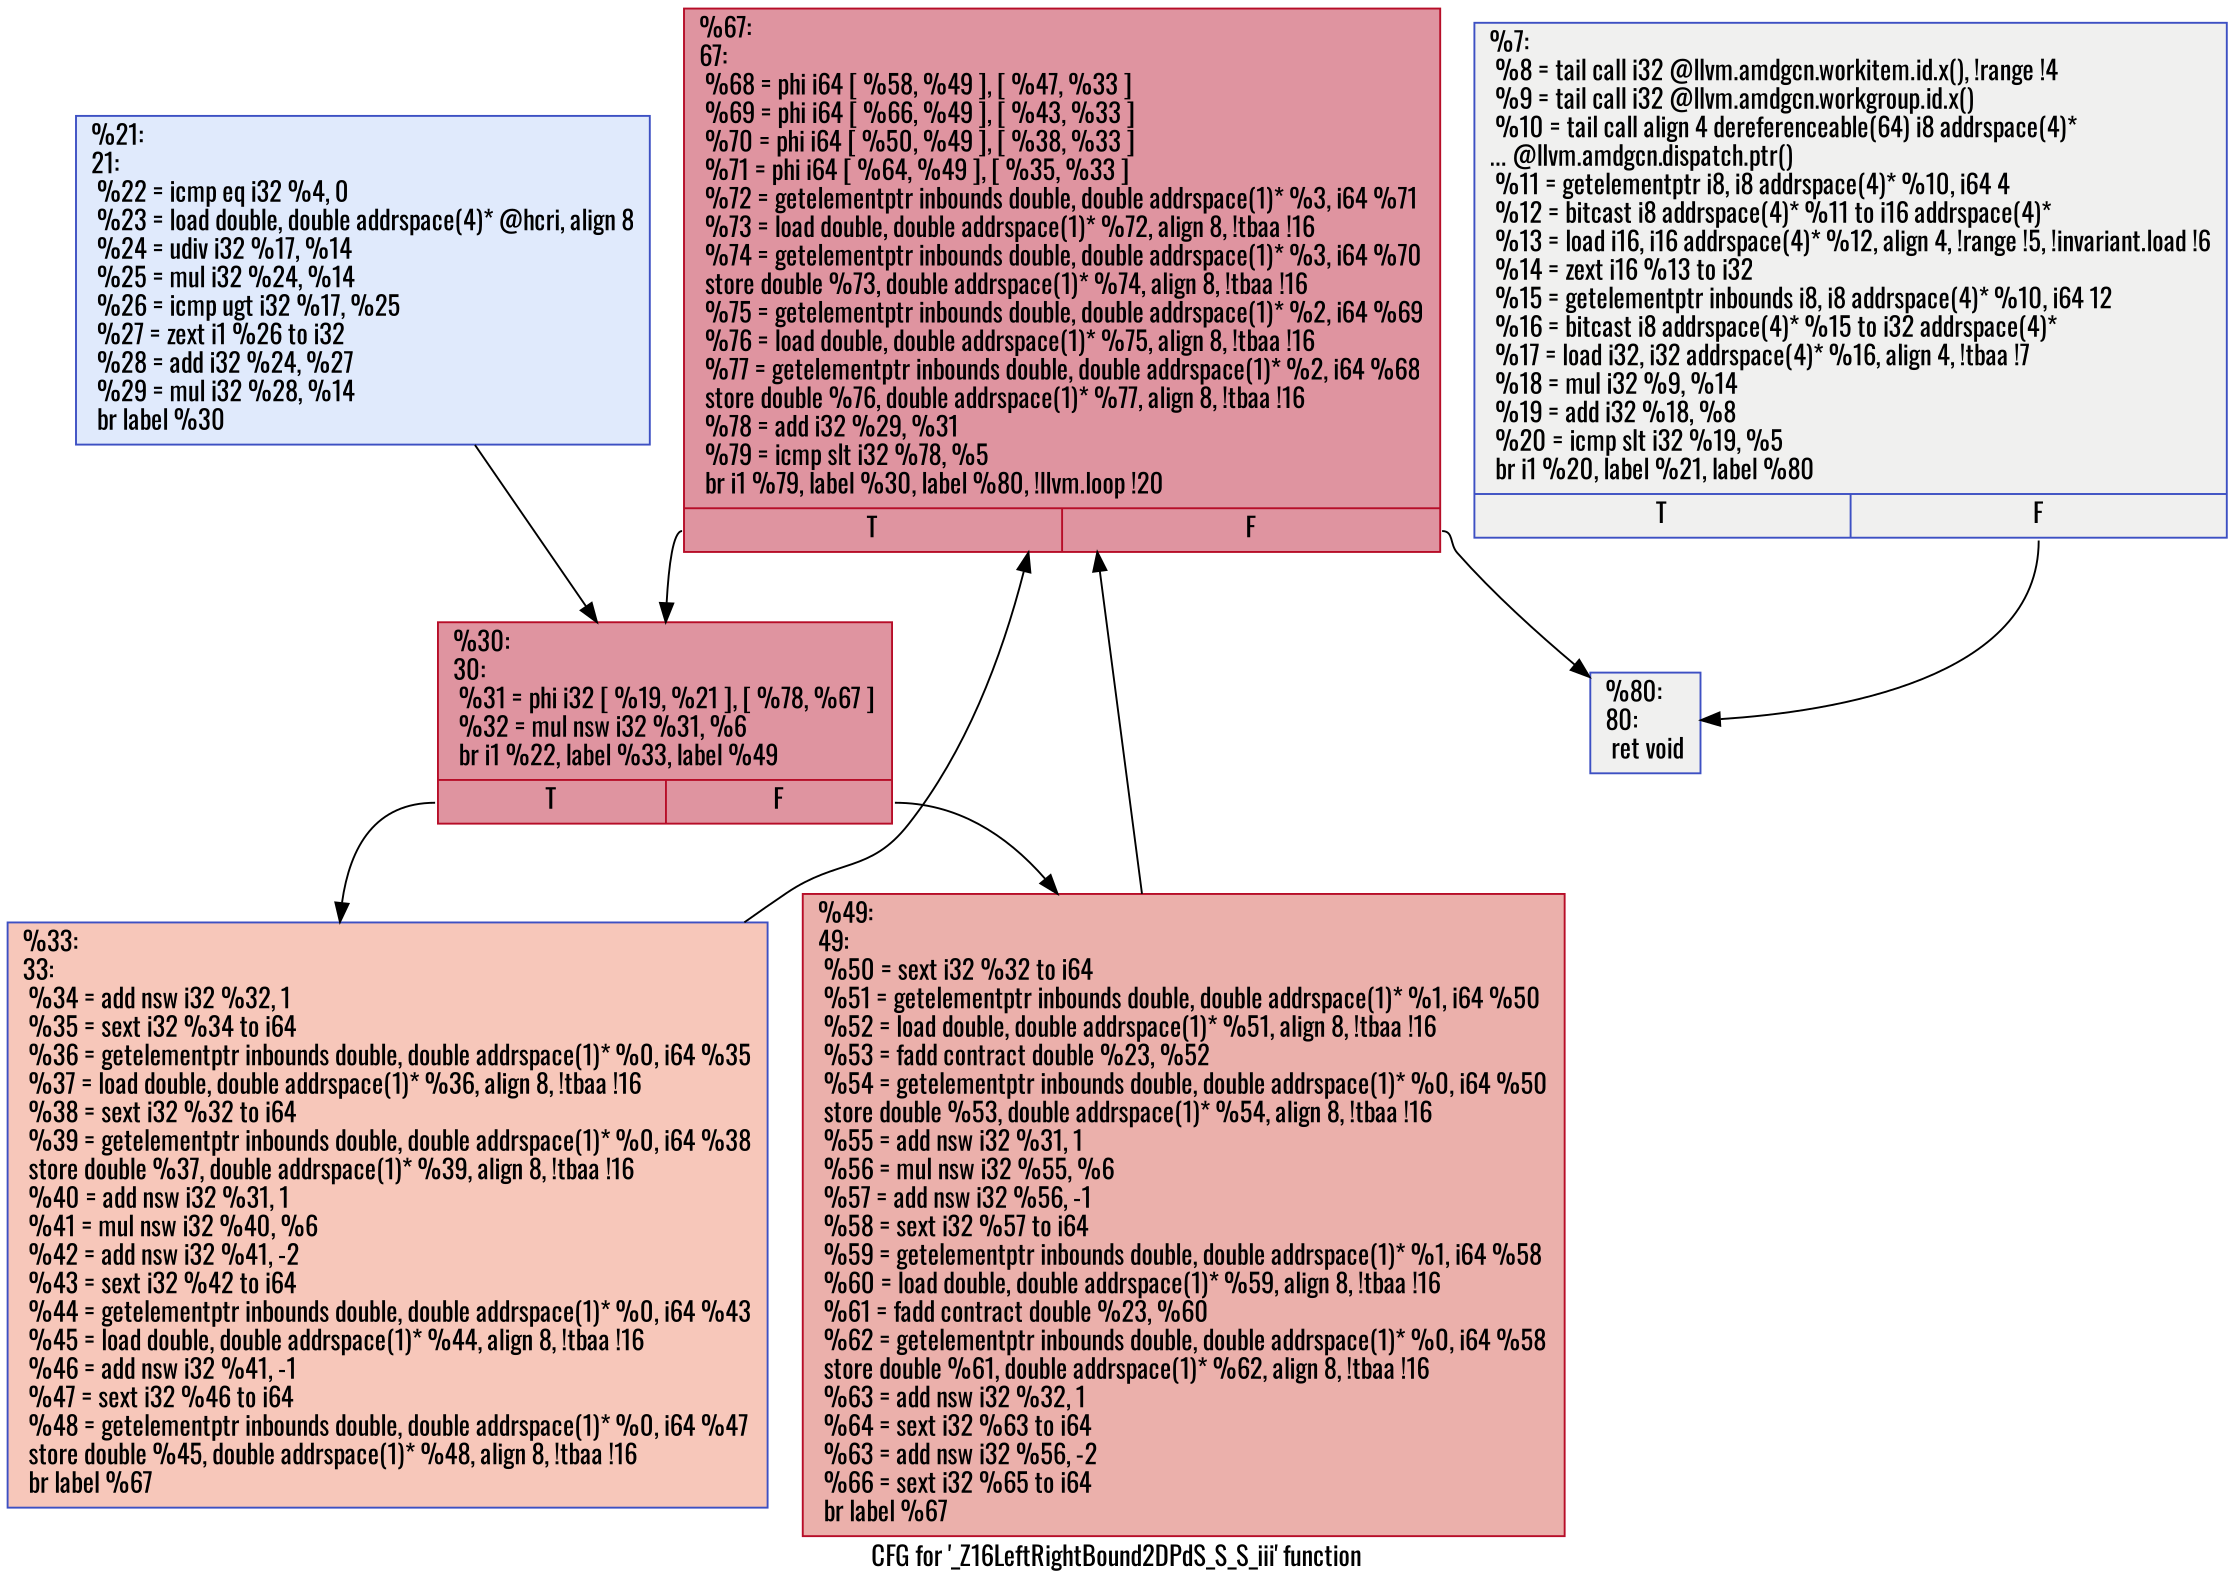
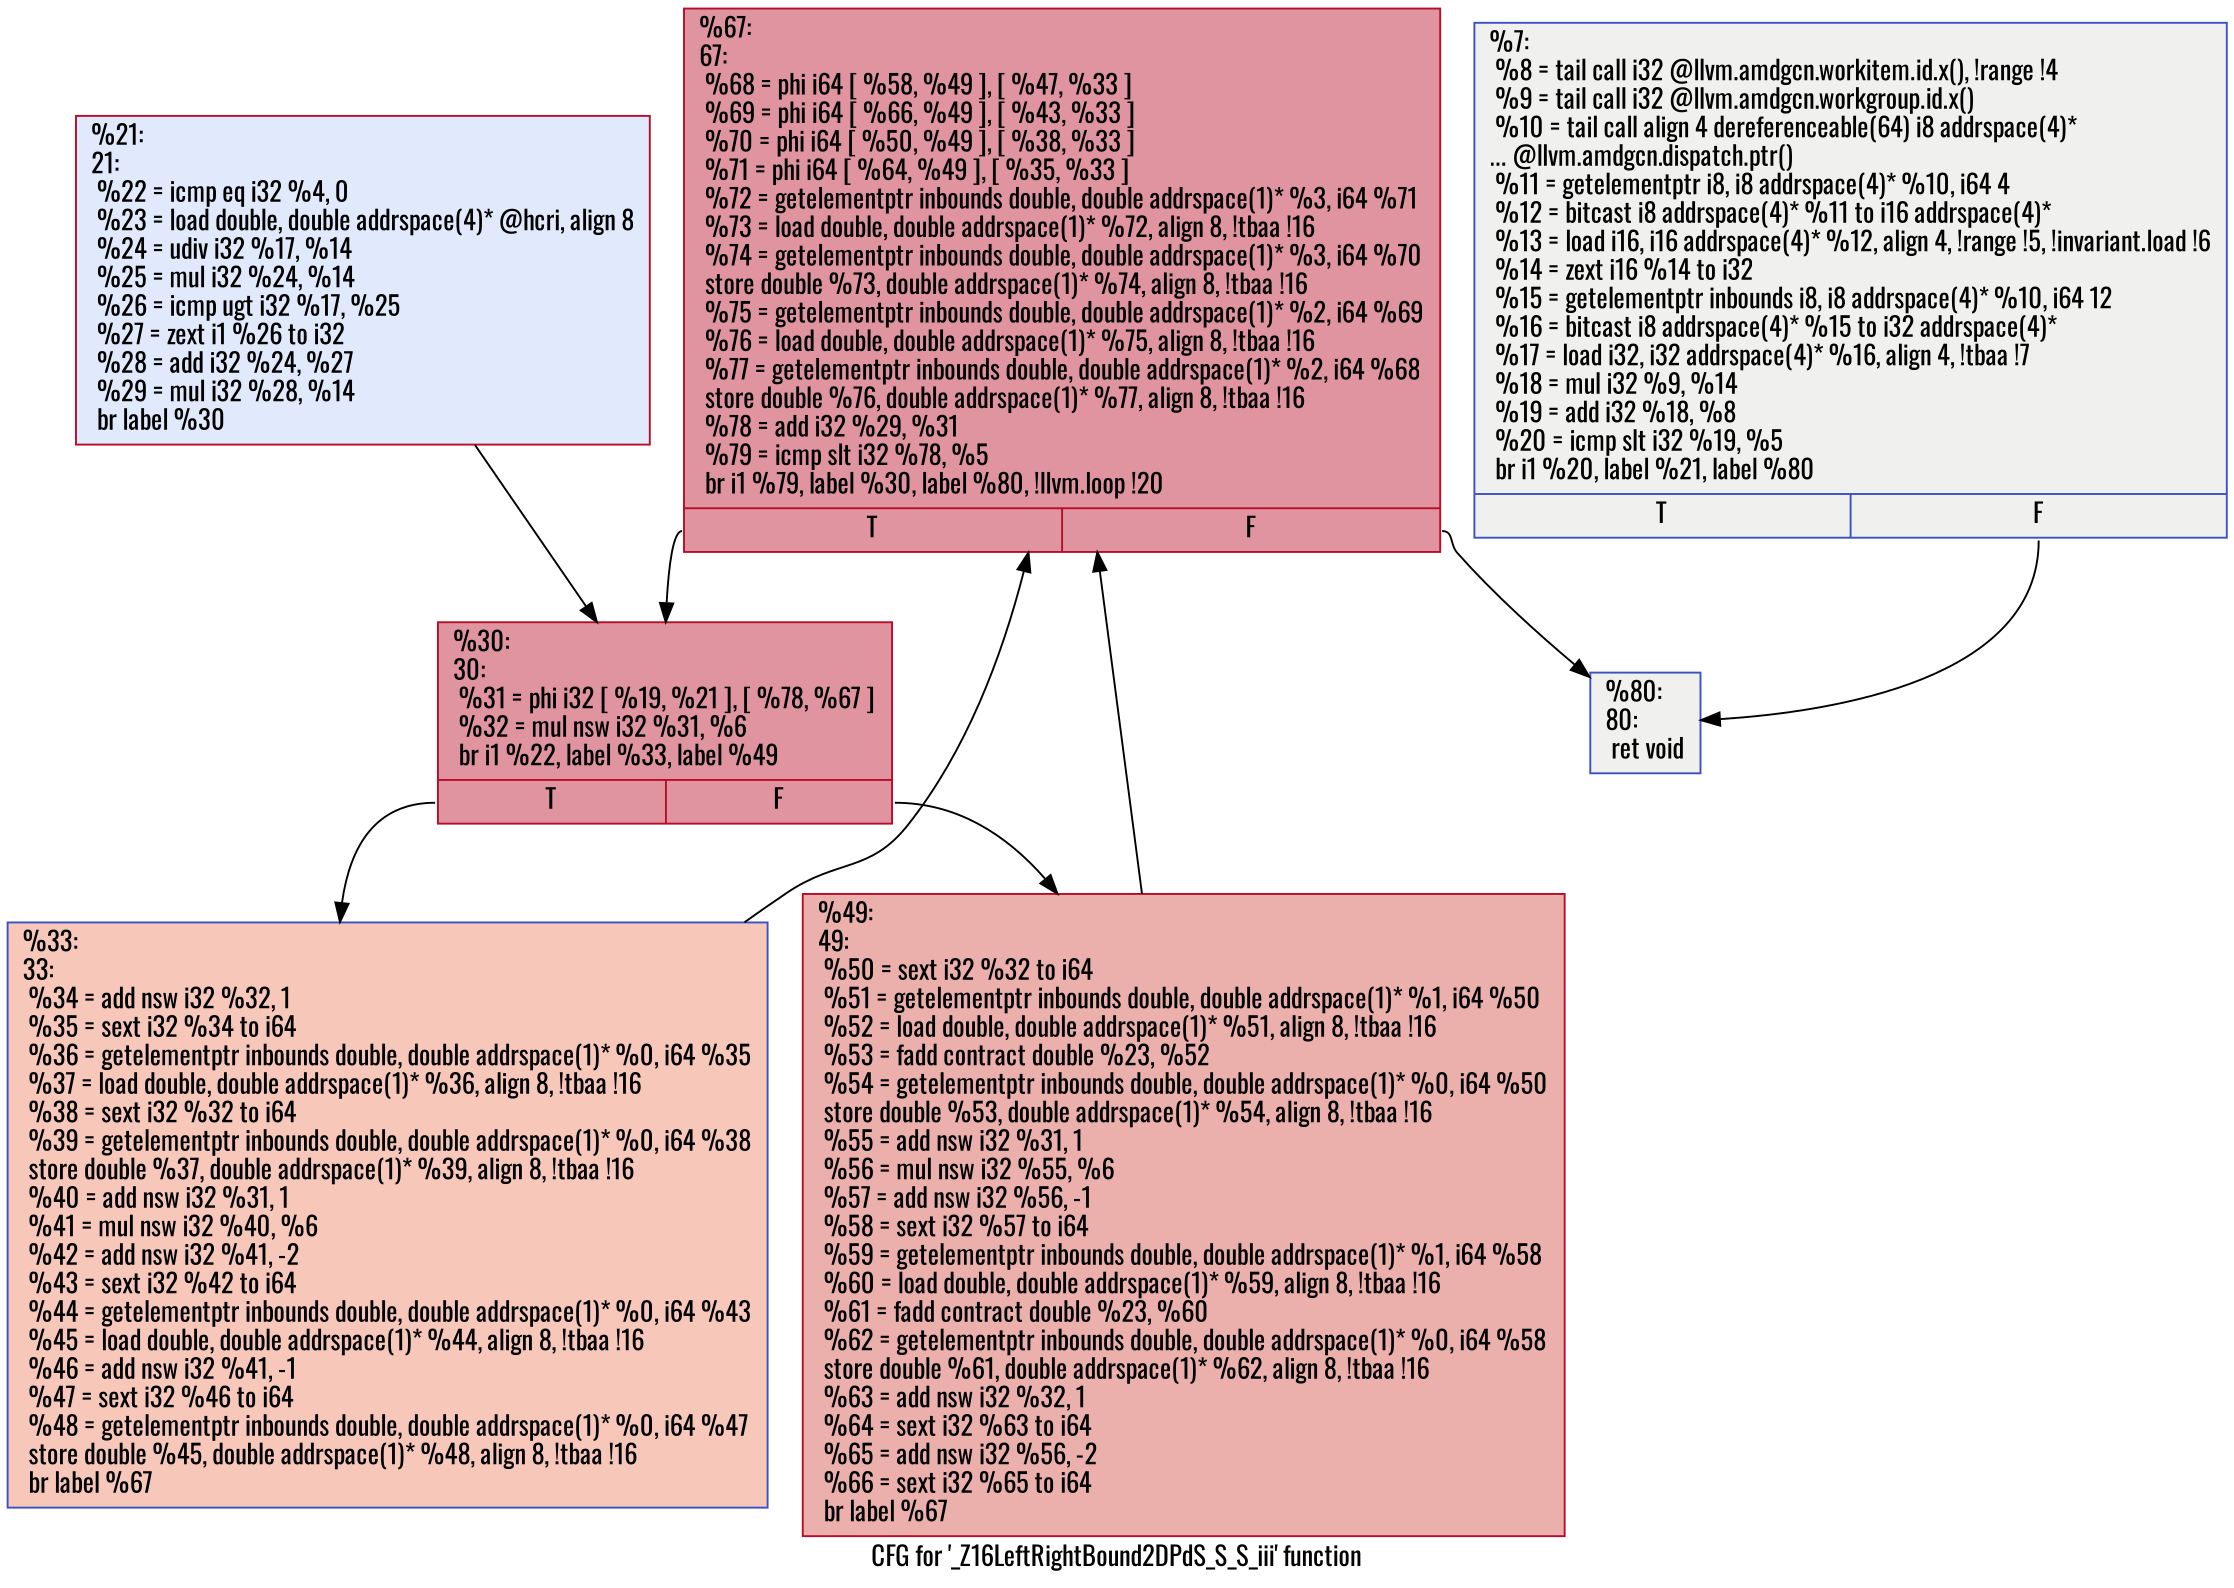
node "%7:": text "%14 = zext i16 %13 to i32" -> "%14 = zext i16 %14 to i32"
node "%21:": color #3d50c3ff -> #b70d28ff
node "%49:": text "%63 = add nsw i32 %56, -2" -> "%65 = add nsw i32 %56, -2"
